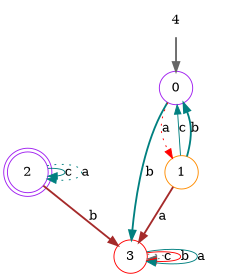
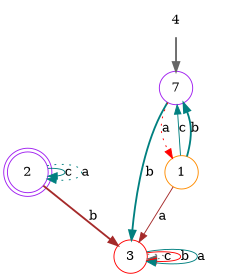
node "0": label "0" -> "7"
edge "1" -> "3": style bold -> solid
